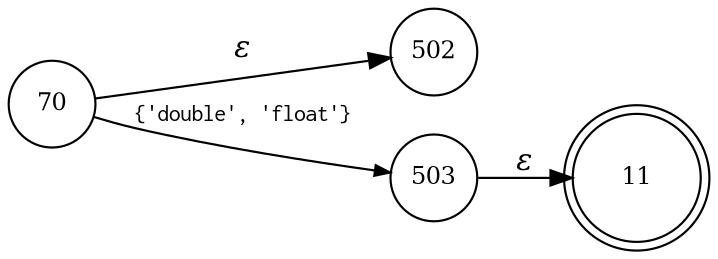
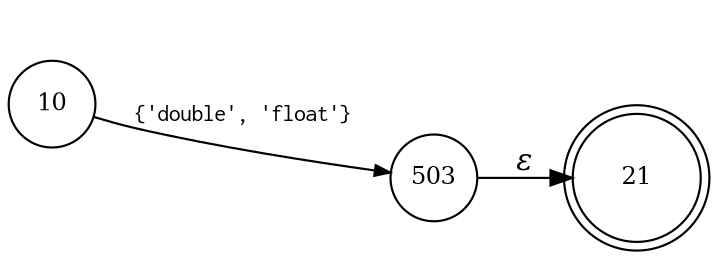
node "502": removed
node "70": label "70" -> "10"
node "11": label "11" -> "21"
